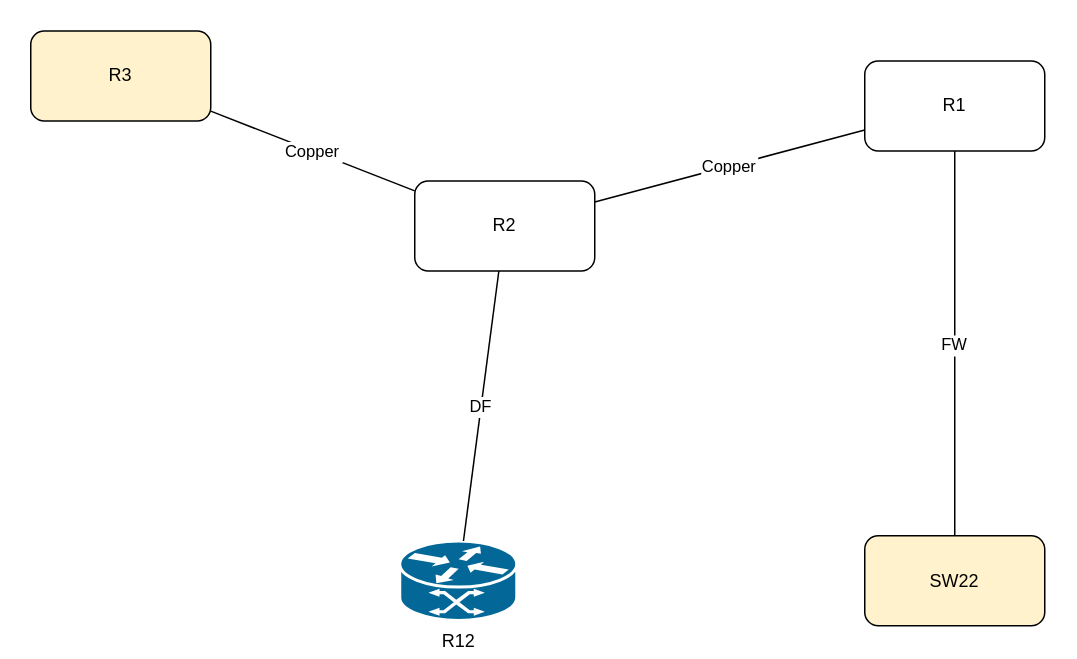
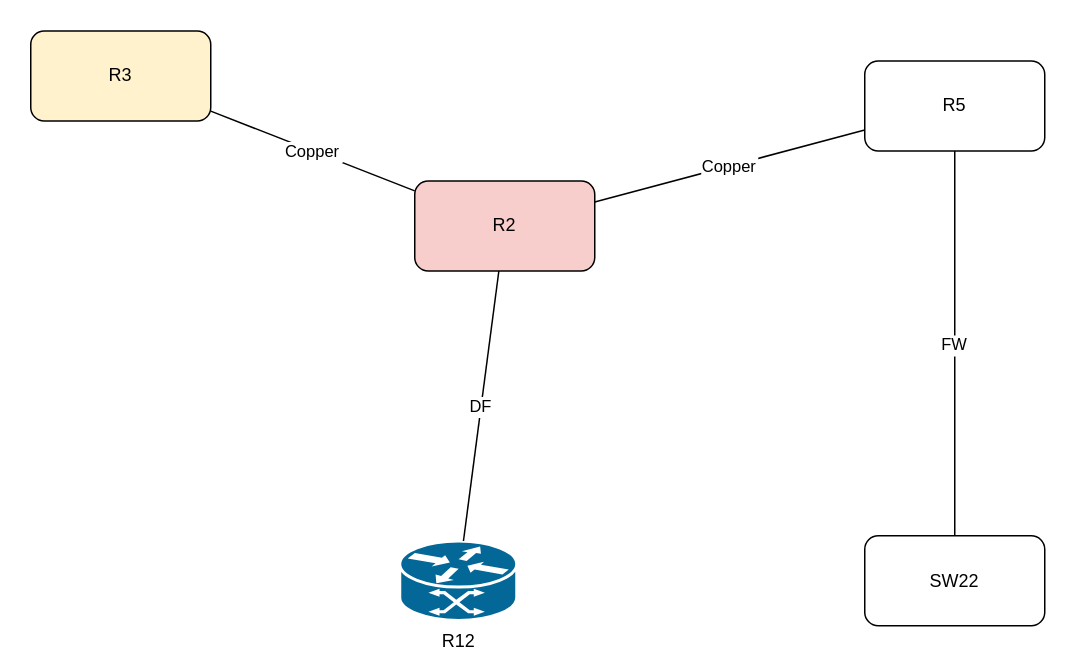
node "R1": label "R1" -> "R5"
node "R2": fillcolor #ffffff -> #f8cecc
node "SW22": fillcolor #fff2cc -> #ffffff
